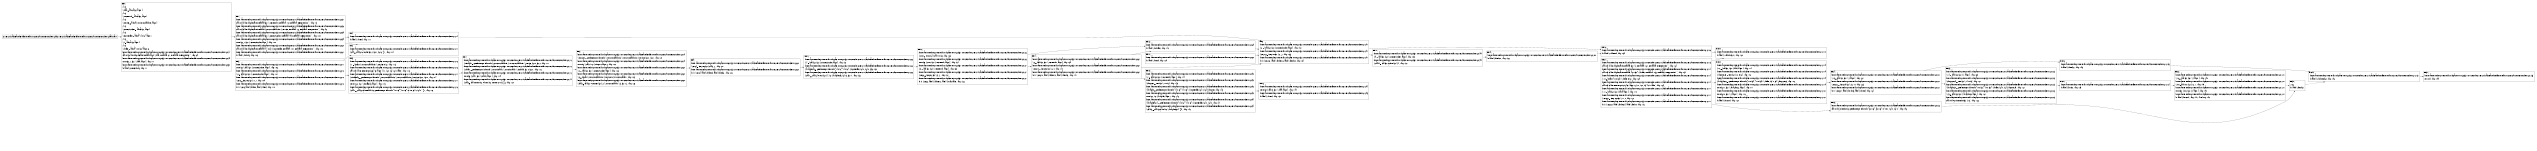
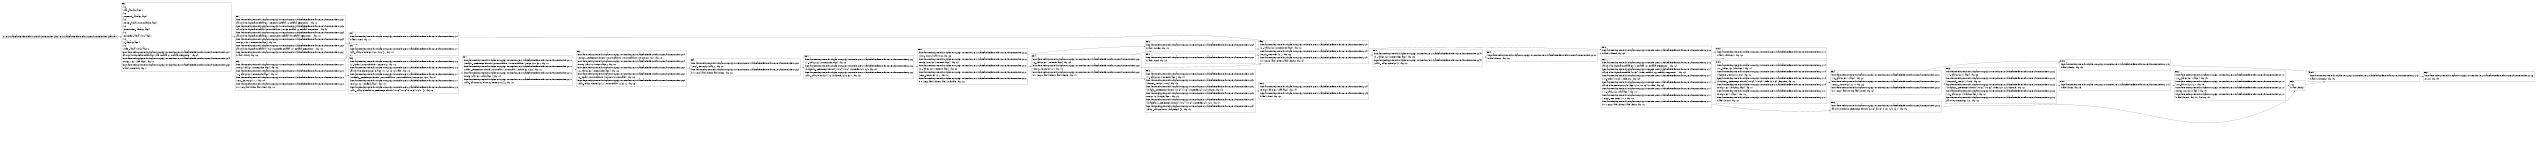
edge "BB1:" -> "BB4:": now "BB3:" -> "BB4:"
